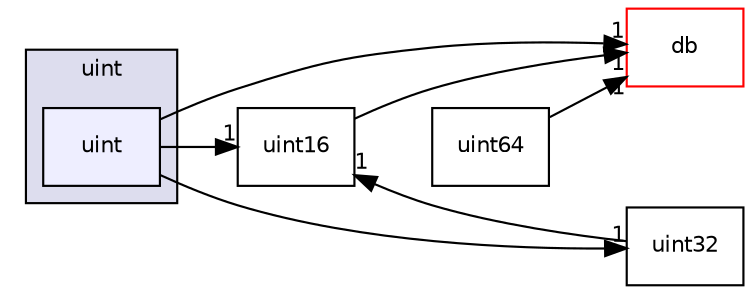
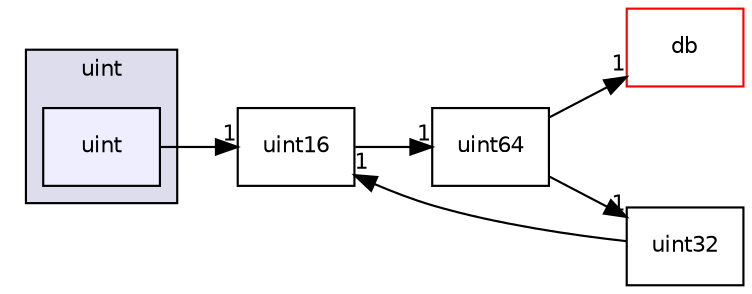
edge "uint" -> "db": removed
edge "uint16" -> "db": now "uint16" -> "uint64"
edge "uint" -> "uint32": now "uint64" -> "uint32"
